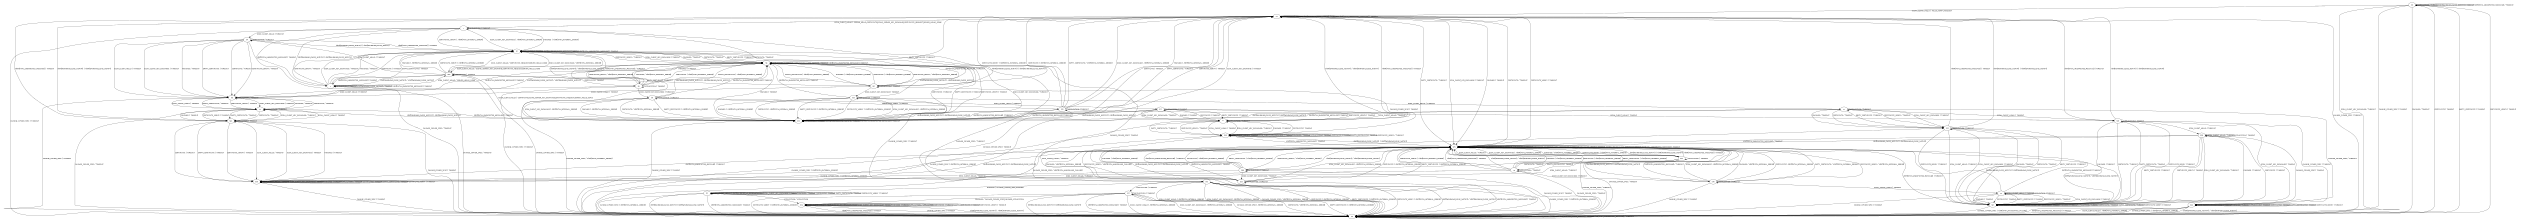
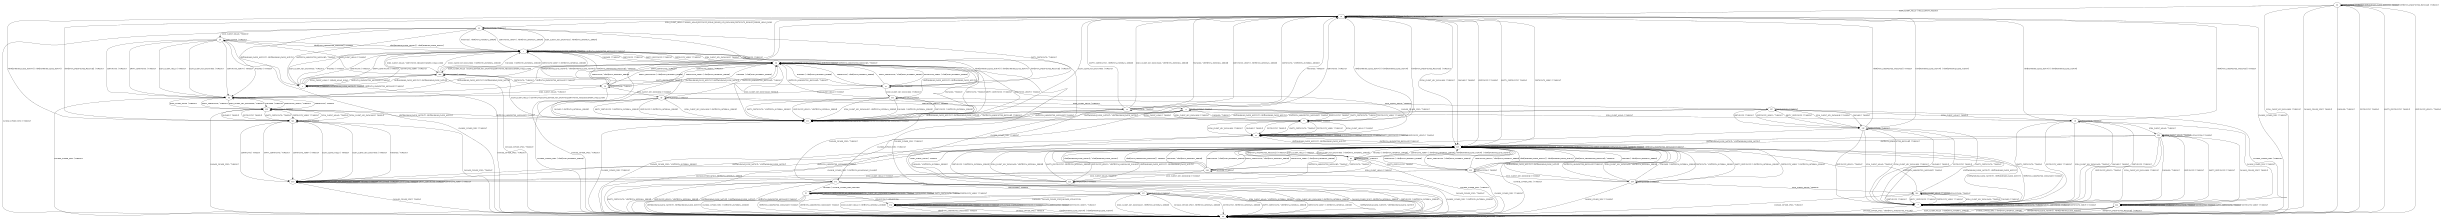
edge "s18" -> "s2": removed, label "CHANGE_CIPHER_SPEC / Alert(FATAL,INTERNAL_ERROR)"
